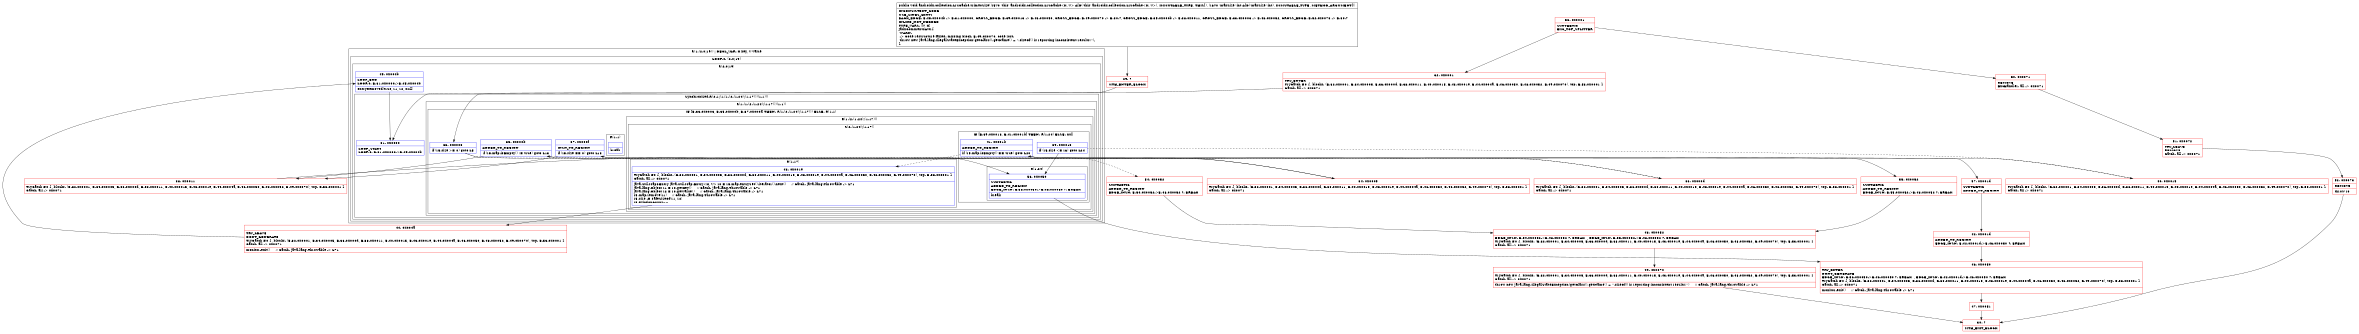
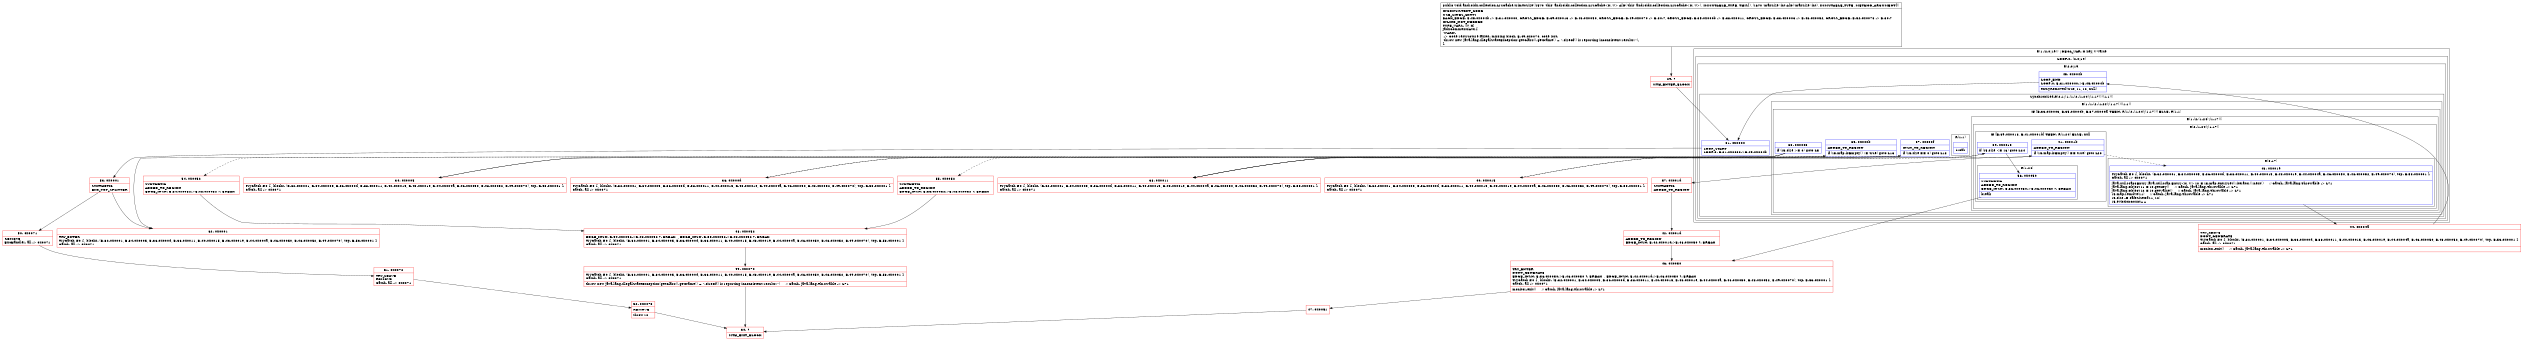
edge "32: 0x0001" -> "33: 0x0003": reversed
edge "31: 0x0000" -> "53: 0x0001": added
edge "37: 0x000f" -> "55: 0x0052": style solid -> dashed
edge "38: 0x0011" -> "56: 0x0050": now "38: 0x0011" -> "39: 0x0013"
cluster "R(1:17)": label "R(1:17)" -> "R(8:17)"
